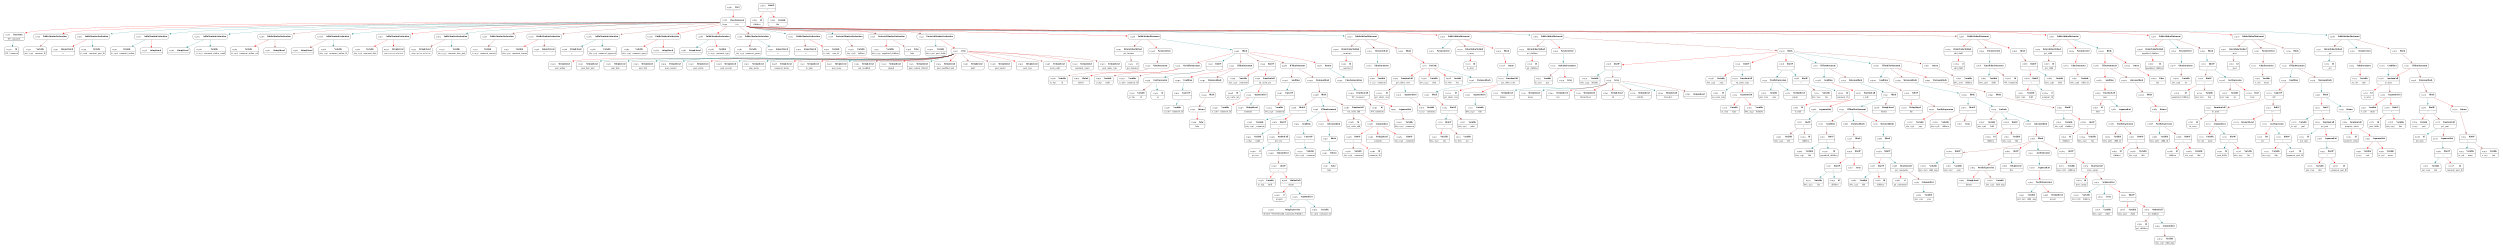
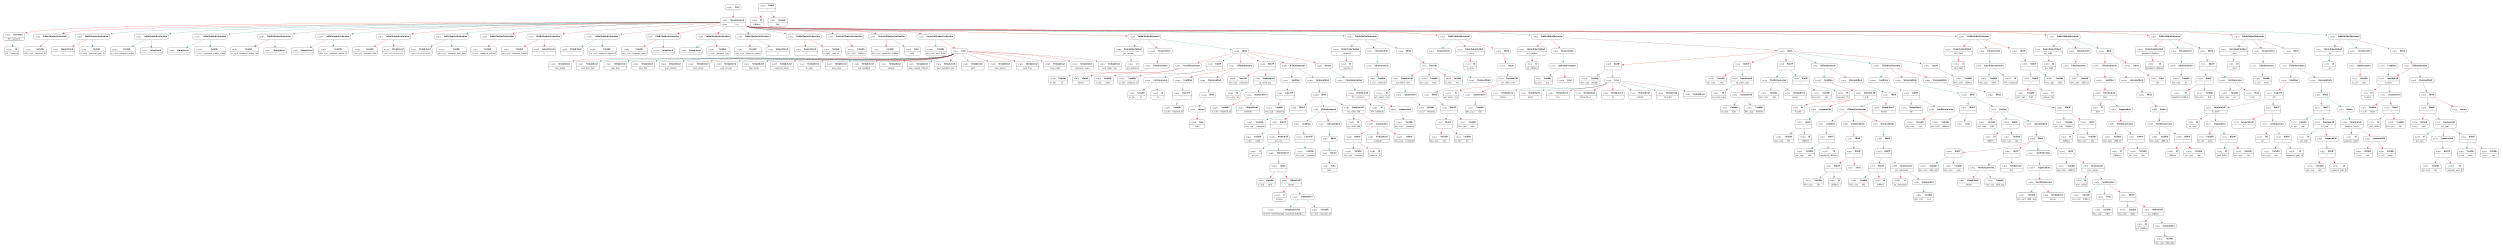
edge "123775" -> "123774": now "123771" -> "123774"
